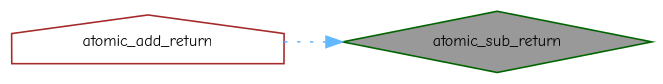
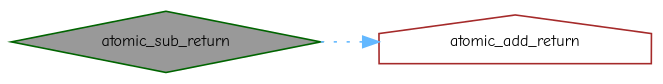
edge "atomic_add_return" -> "atomic_sub_return": reversed
